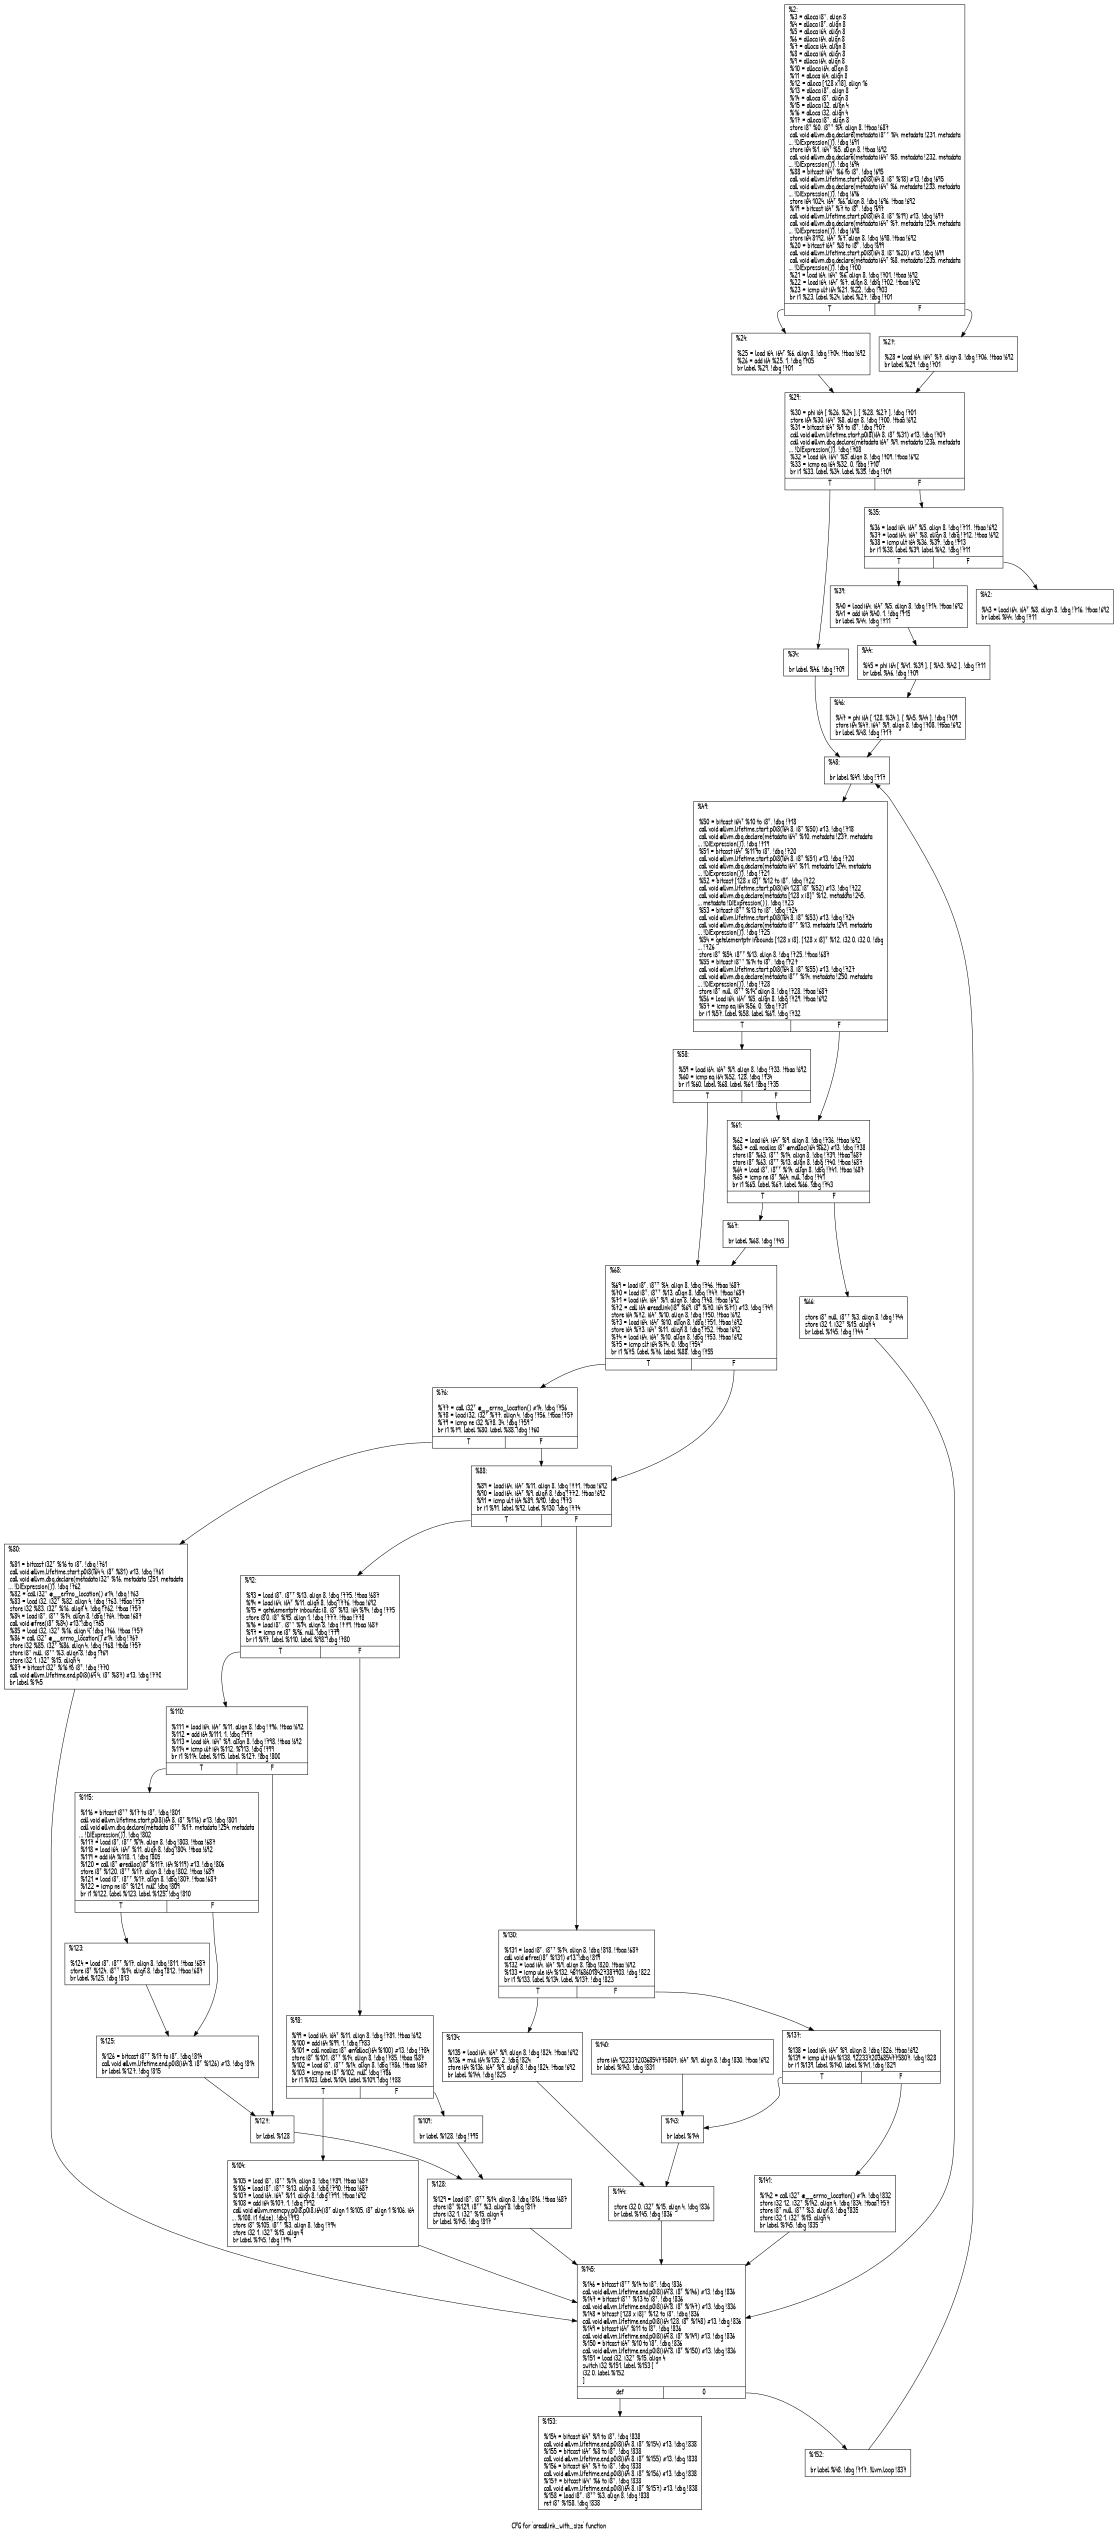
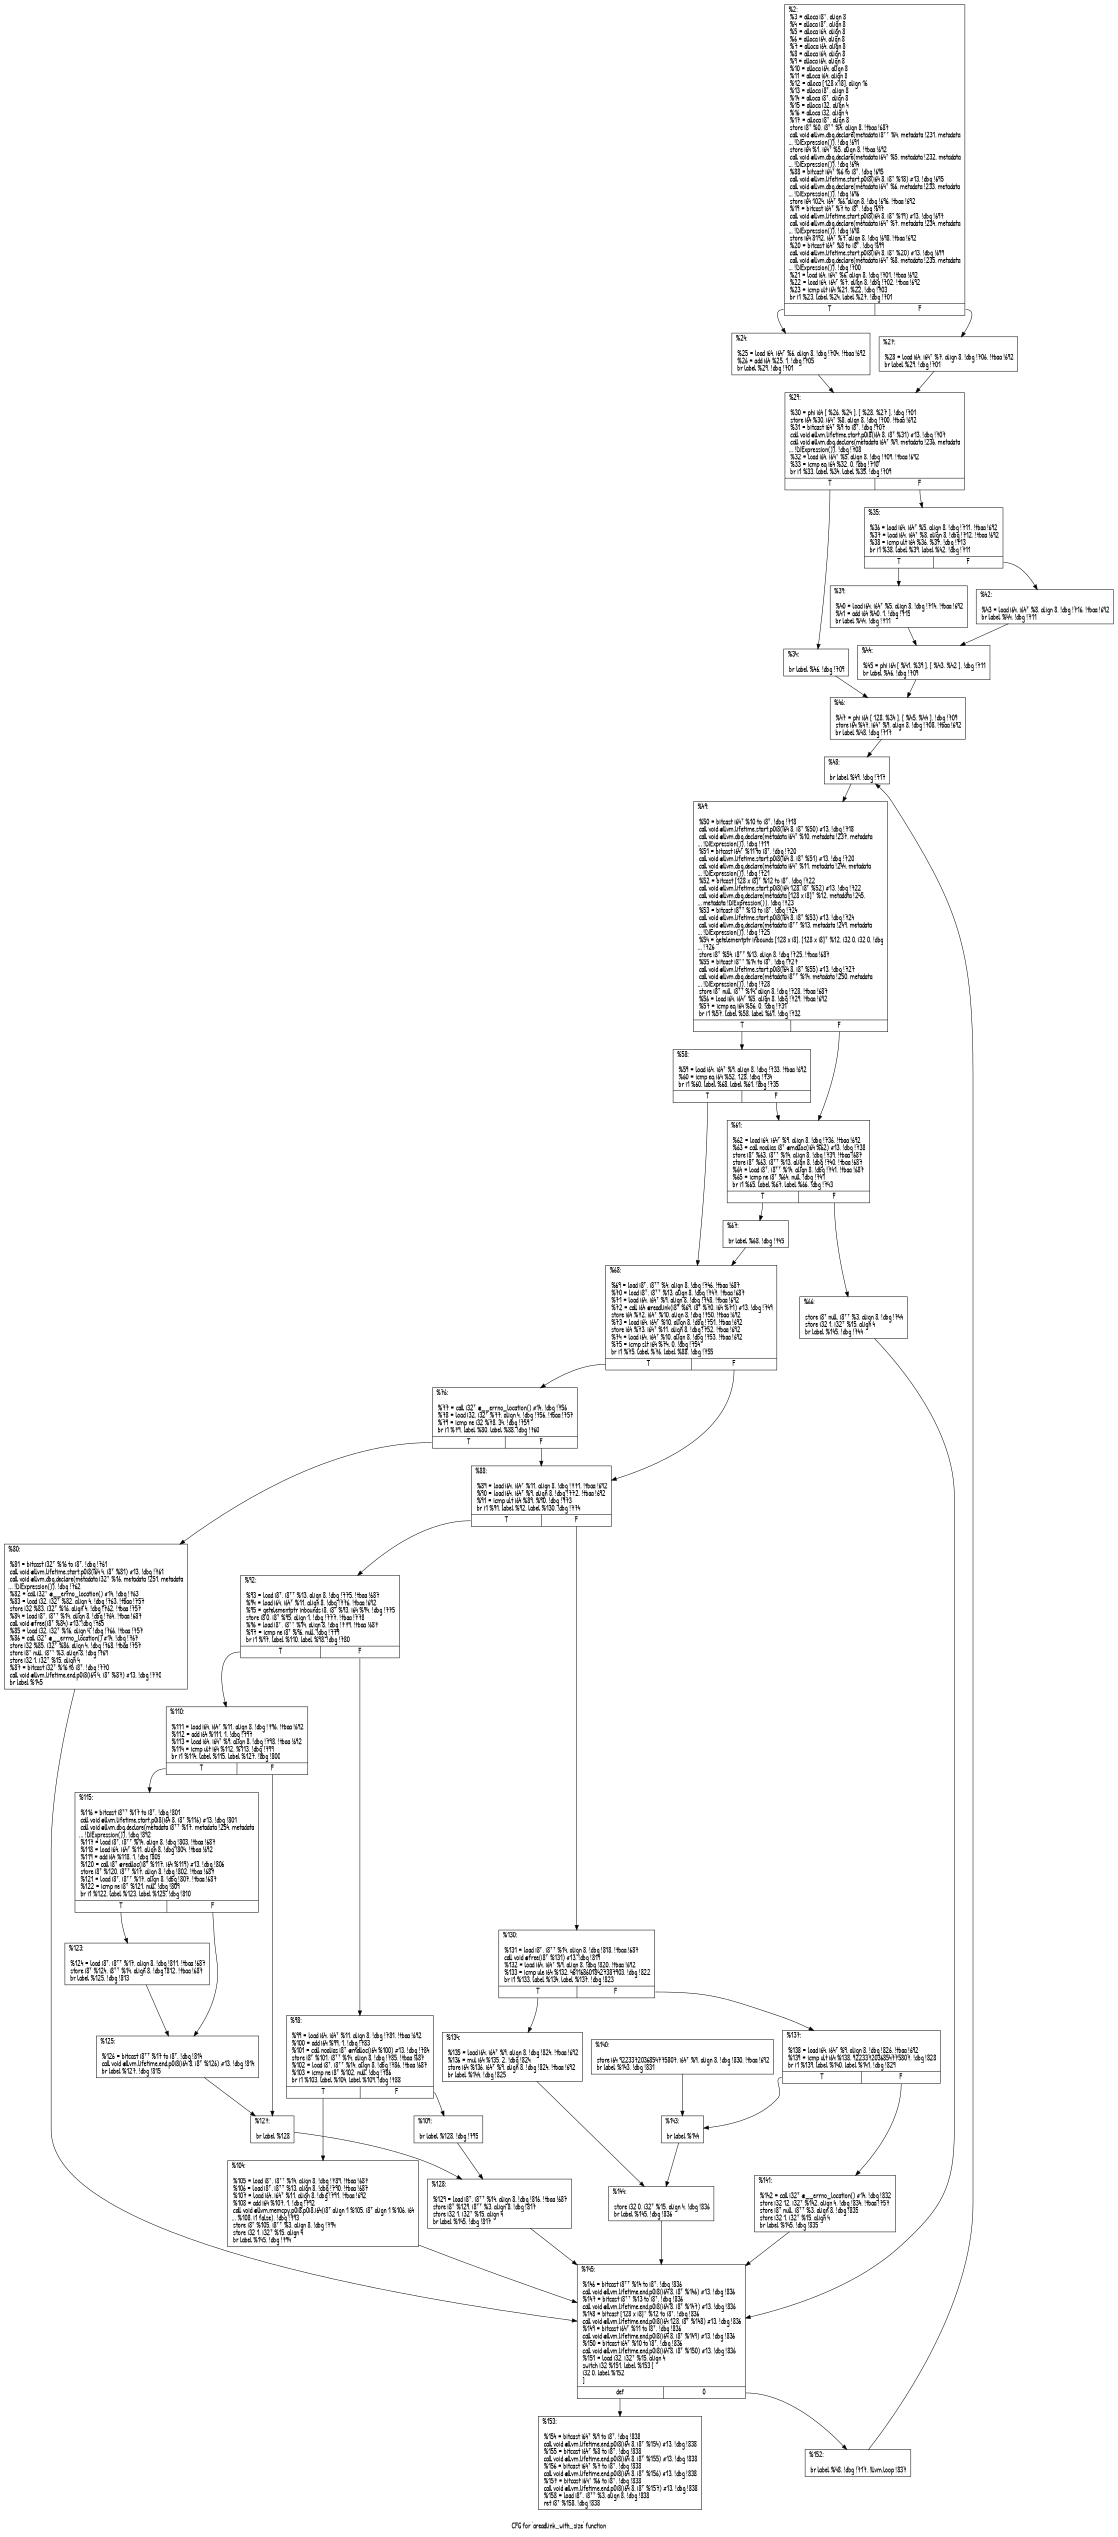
edge "%42:" -> "%44:": added
edge "%34:" -> "%48:": now "%34:" -> "%46:"
node "%115:": text "... !DIExpression()), !dbg !802" -> "... !DIExpression()), !dbg !892"
